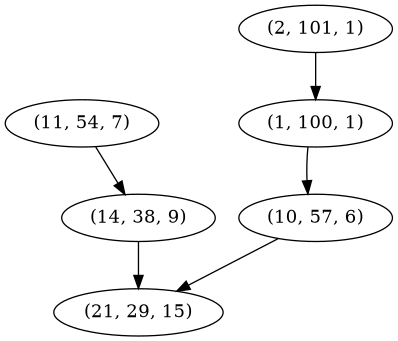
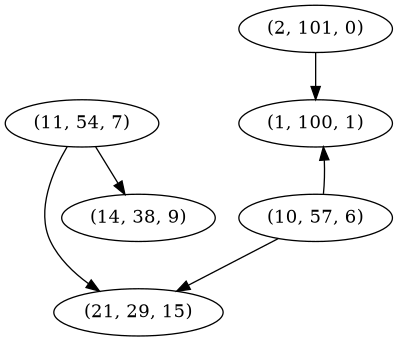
node "(2, 101, 1)": label "(2, 101, 1)" -> "(2, 101, 0)"
edge "(1, 100, 1)" -> "(10, 57, 6)": reversed
edge "(14, 38, 9)" -> "(21, 29, 15)": now "(11, 54, 7)" -> "(21, 29, 15)"
